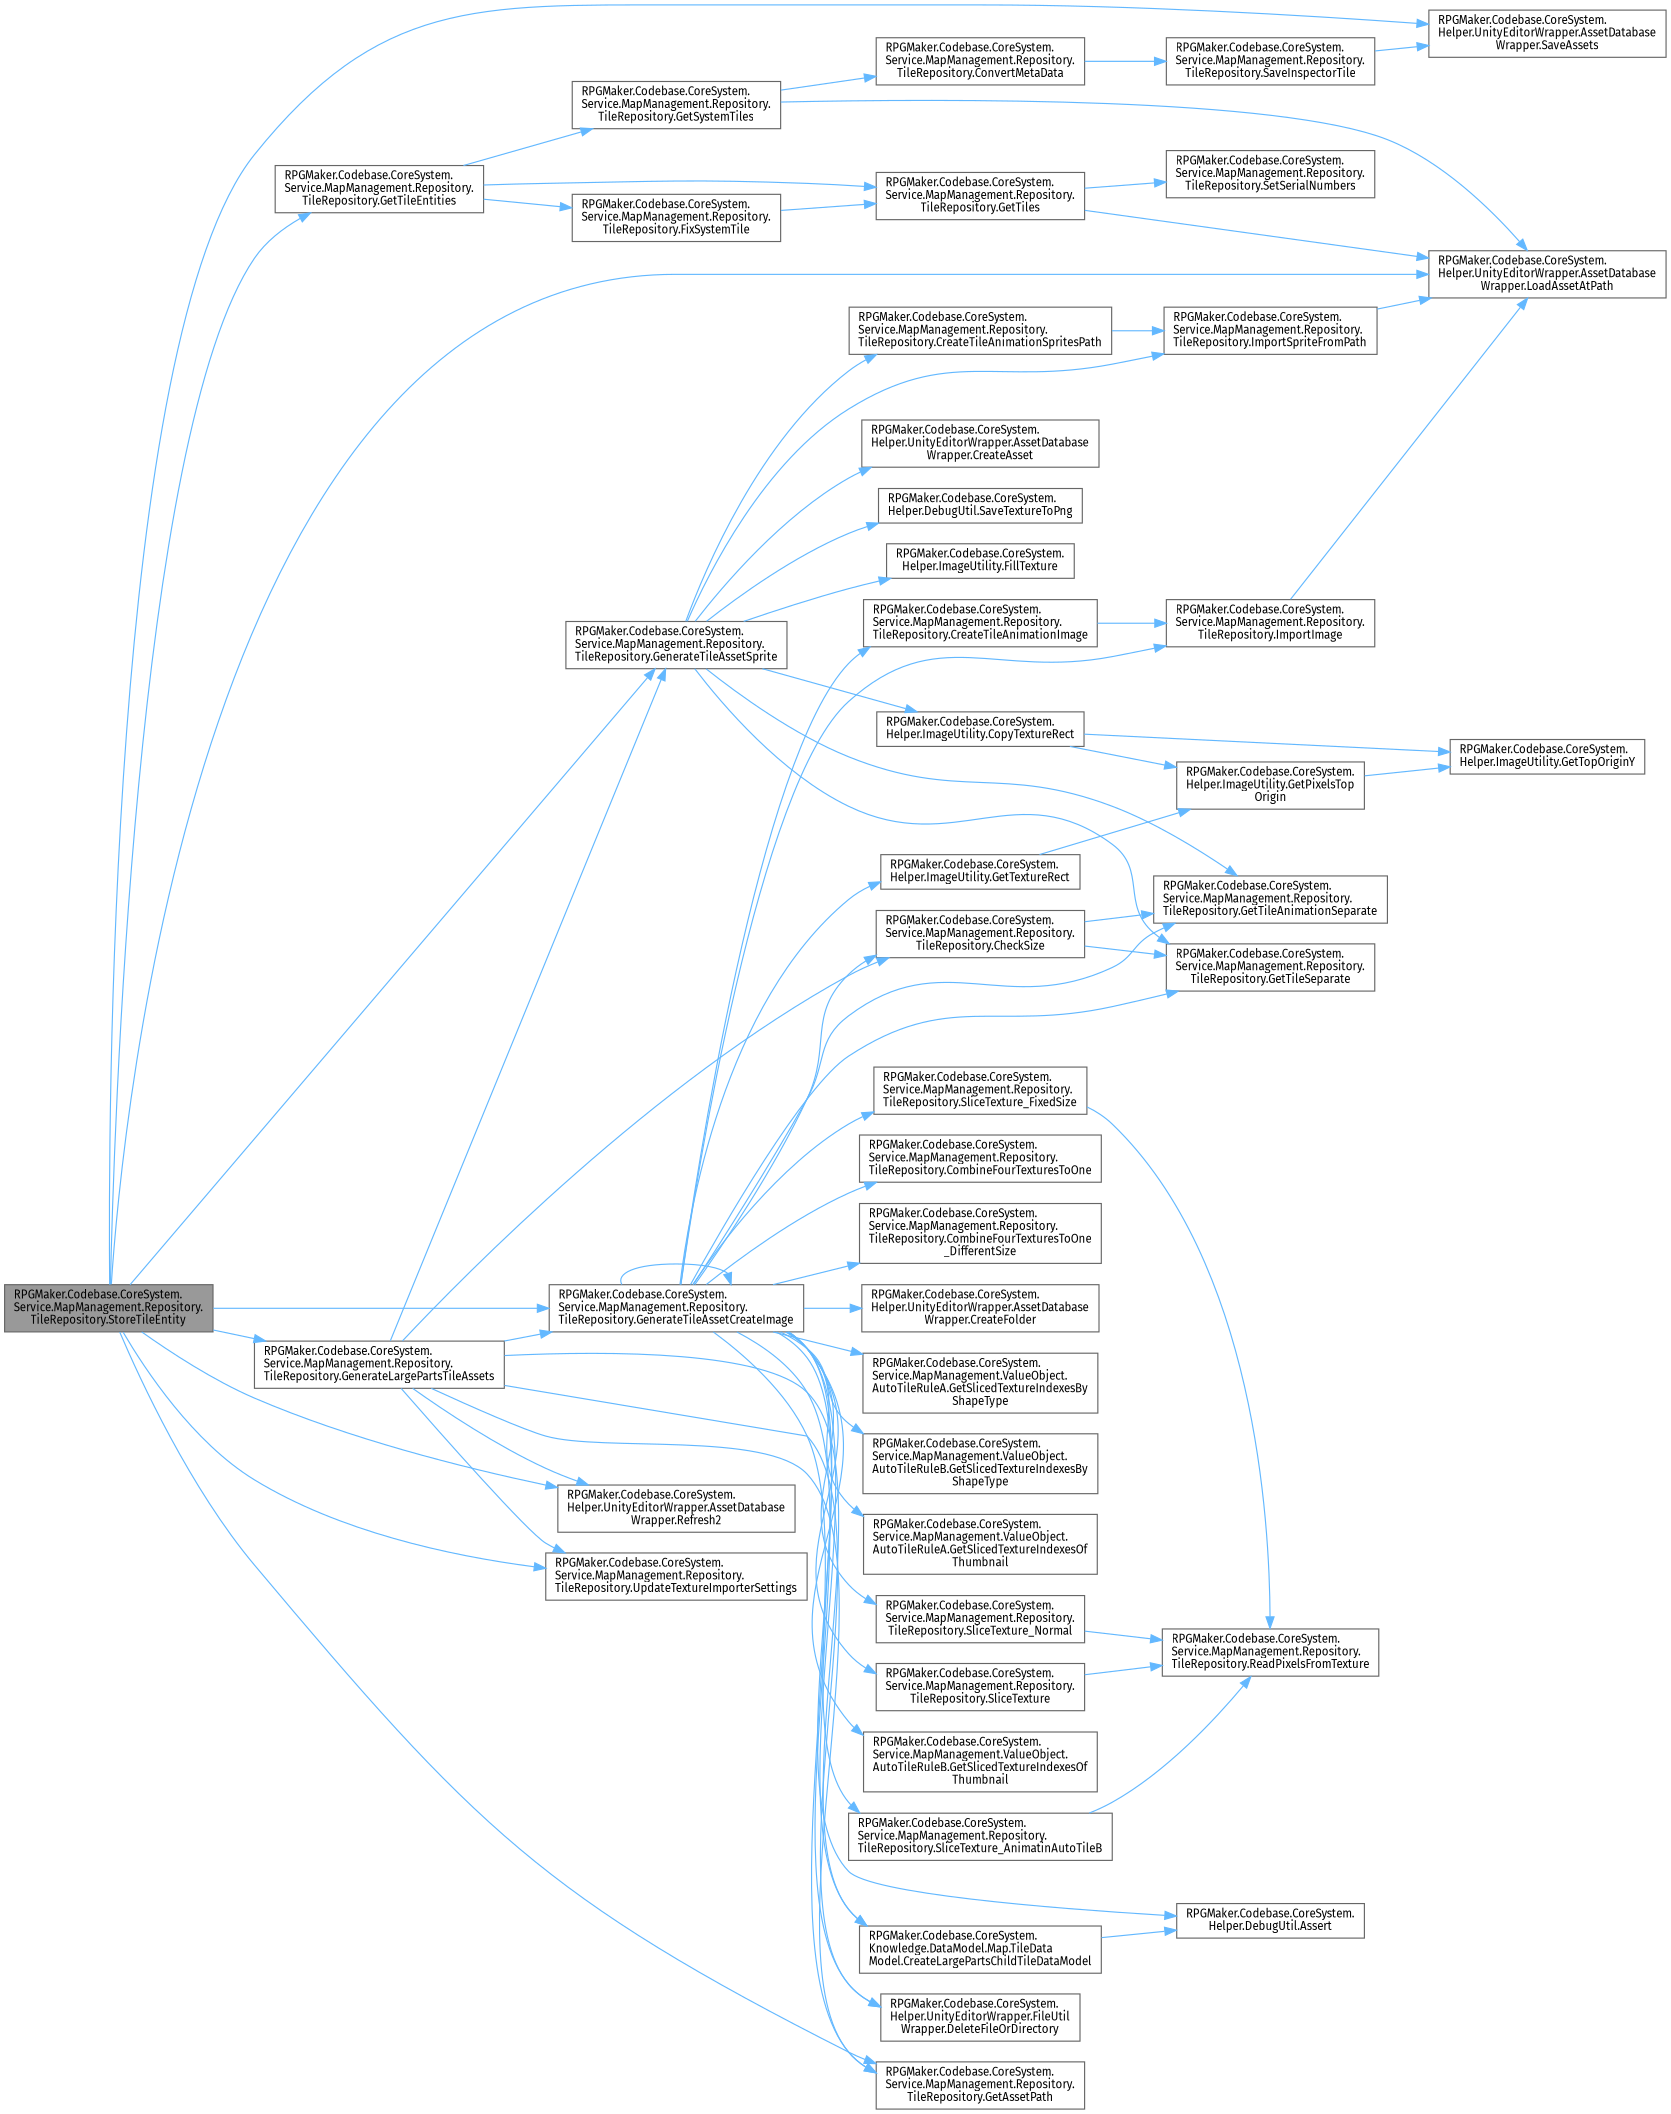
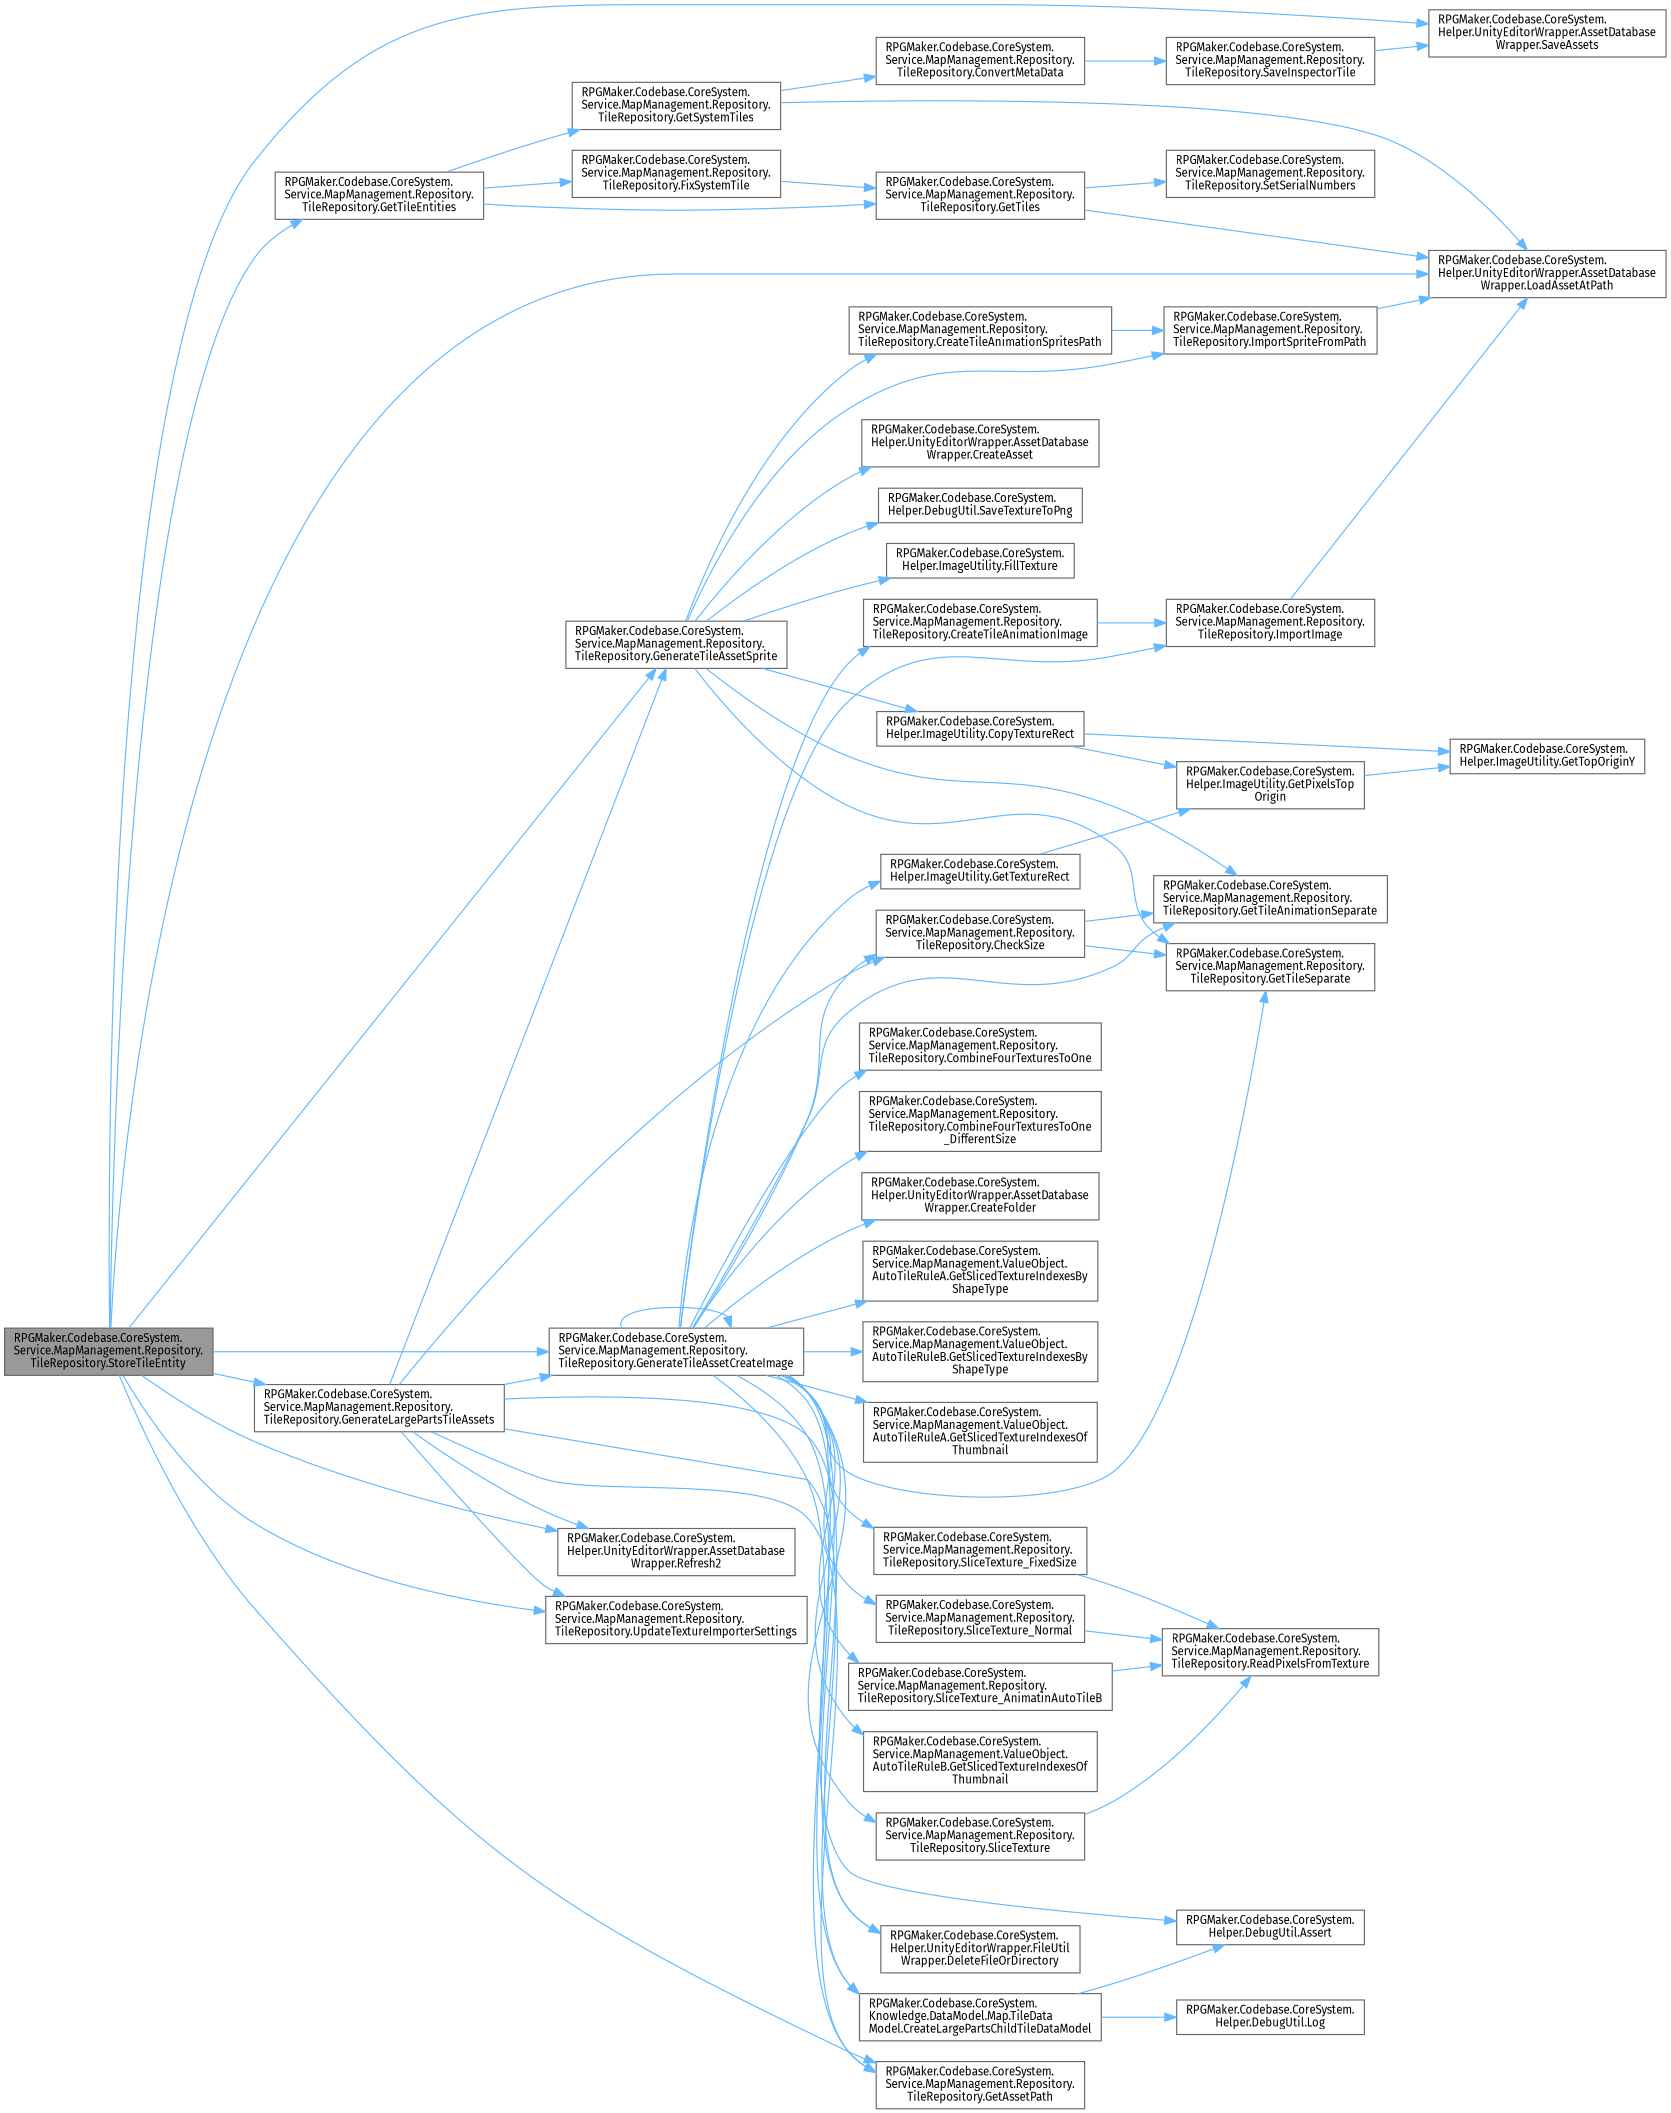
node "RPGMaker.Codebase.CoreSystem. Helper.DebugUtil.Log": added
